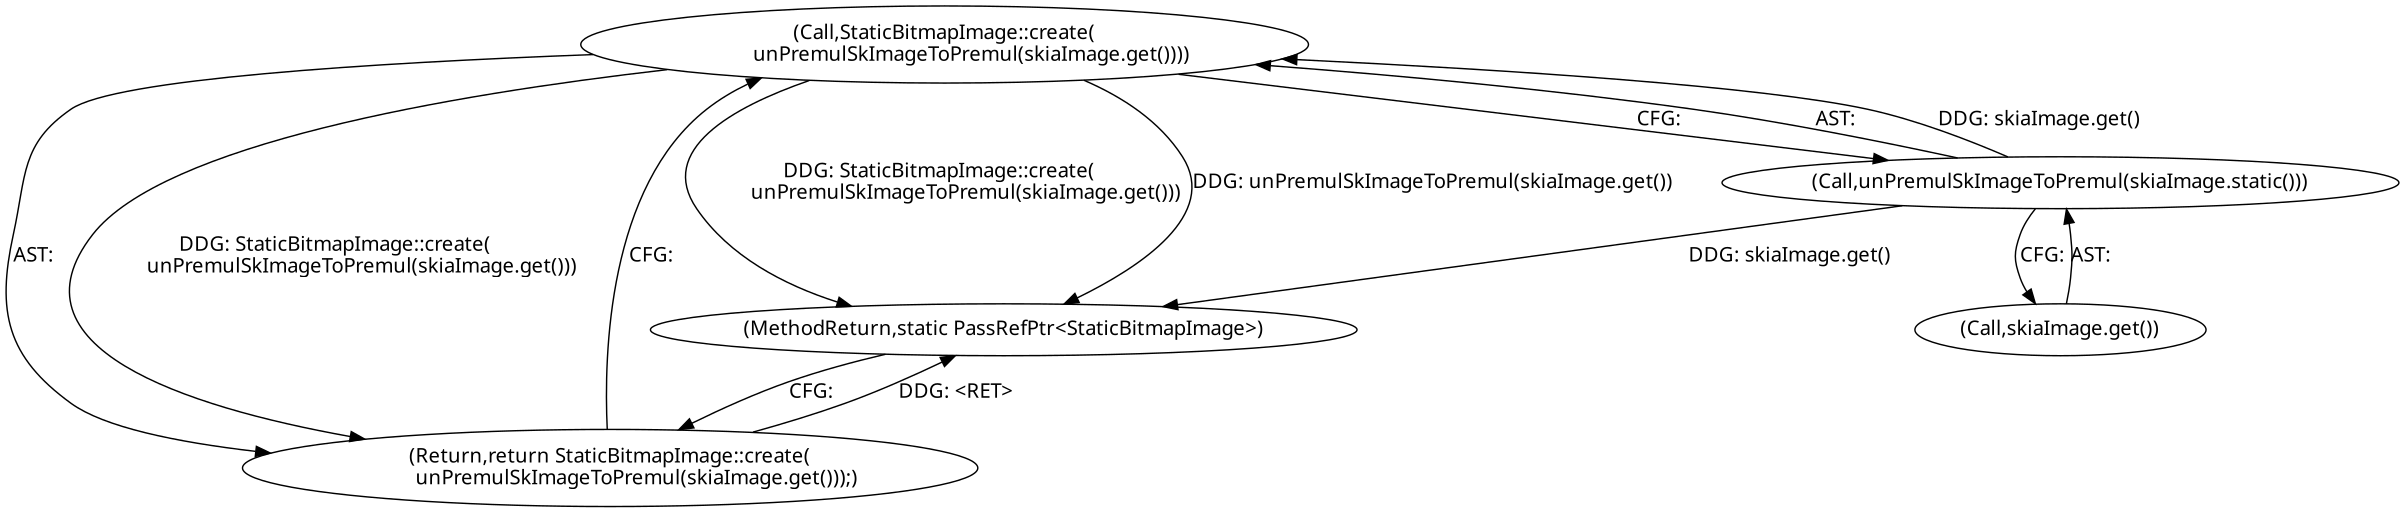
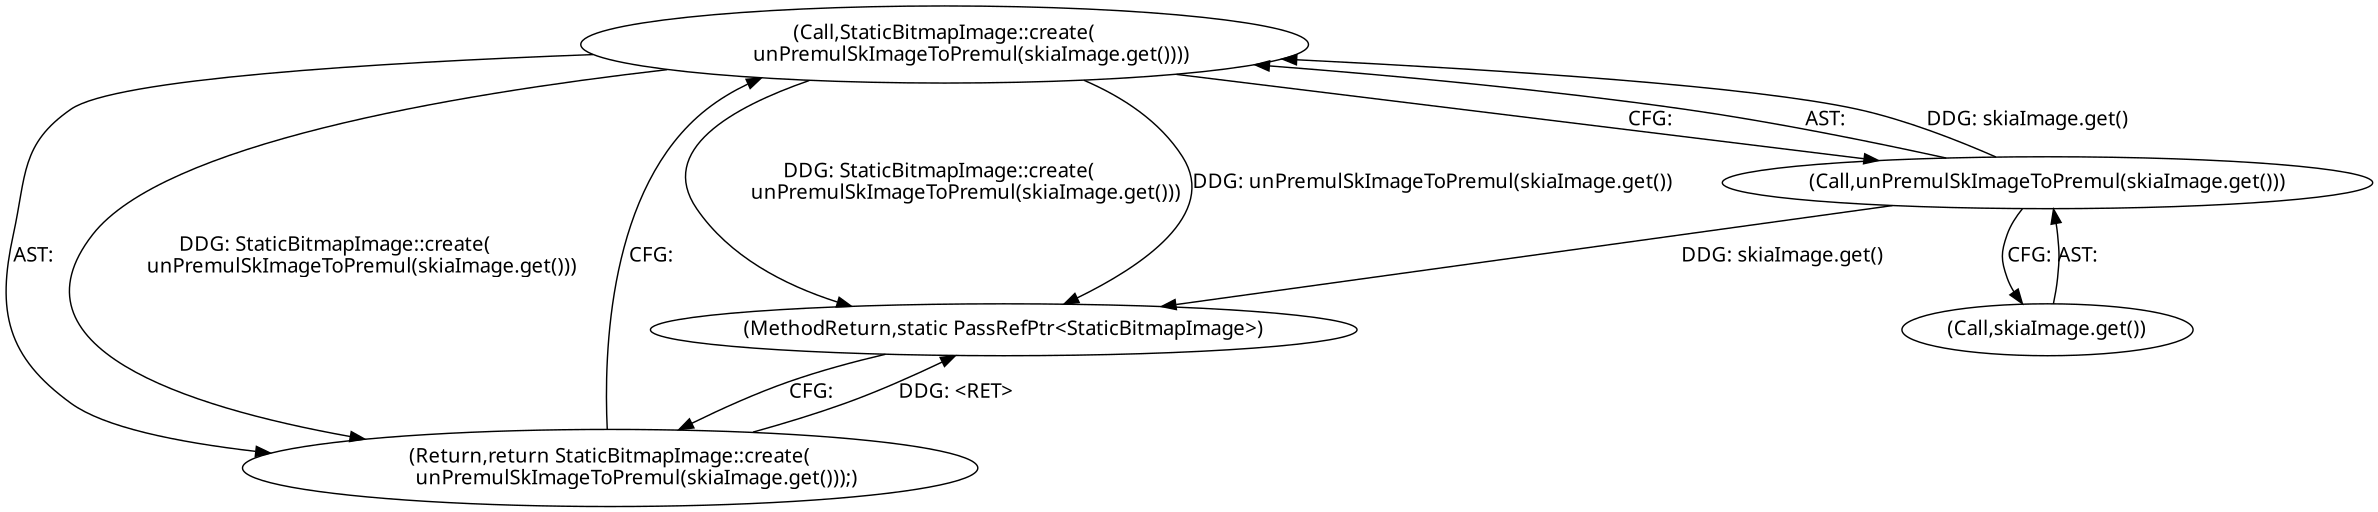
node "(Call,unPremulSkImageToPremul(skiaImage.static()))": label "(Call,unPremulSkImageToPremul(skiaImage.static()))" -> "(Call,unPremulSkImageToPremul(skiaImage.get()))"
